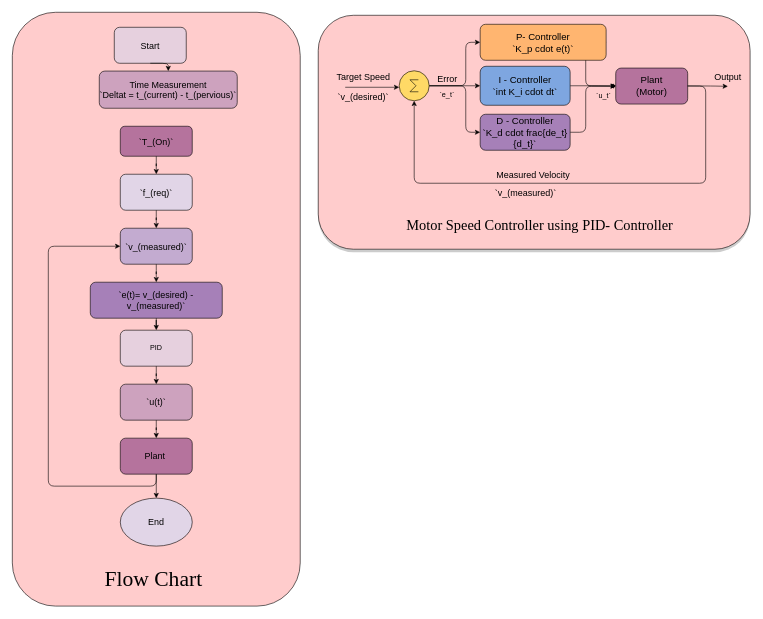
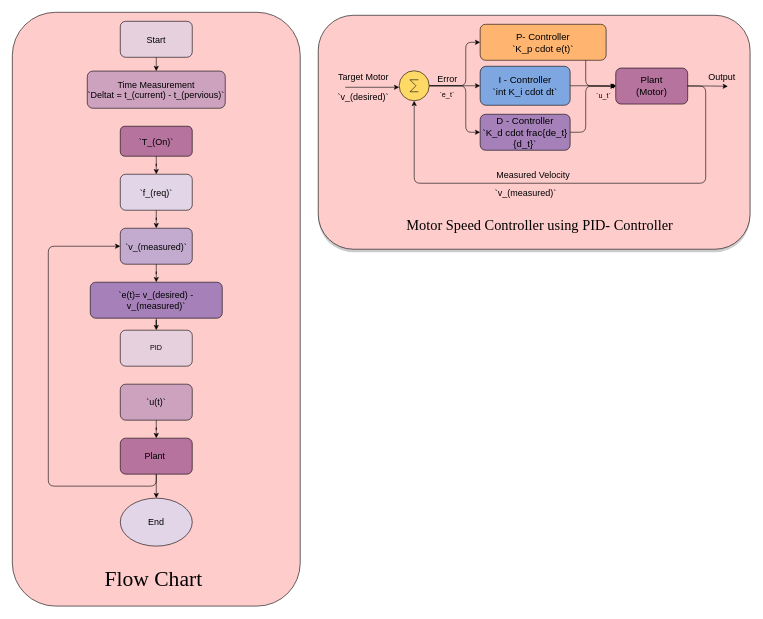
node "Start": moved (150, 45) -> (156, 39)
node "Target Speed": label "Target Speed" -> "Target Motor"
node "Output": moved (729, 77) -> (723, 77)
node "Time Measurement `Deltat = t_(current) - t_(pervious)`": moved (168, 90) -> (156, 90)
edge "PID" -> "`u(t)`": removed
